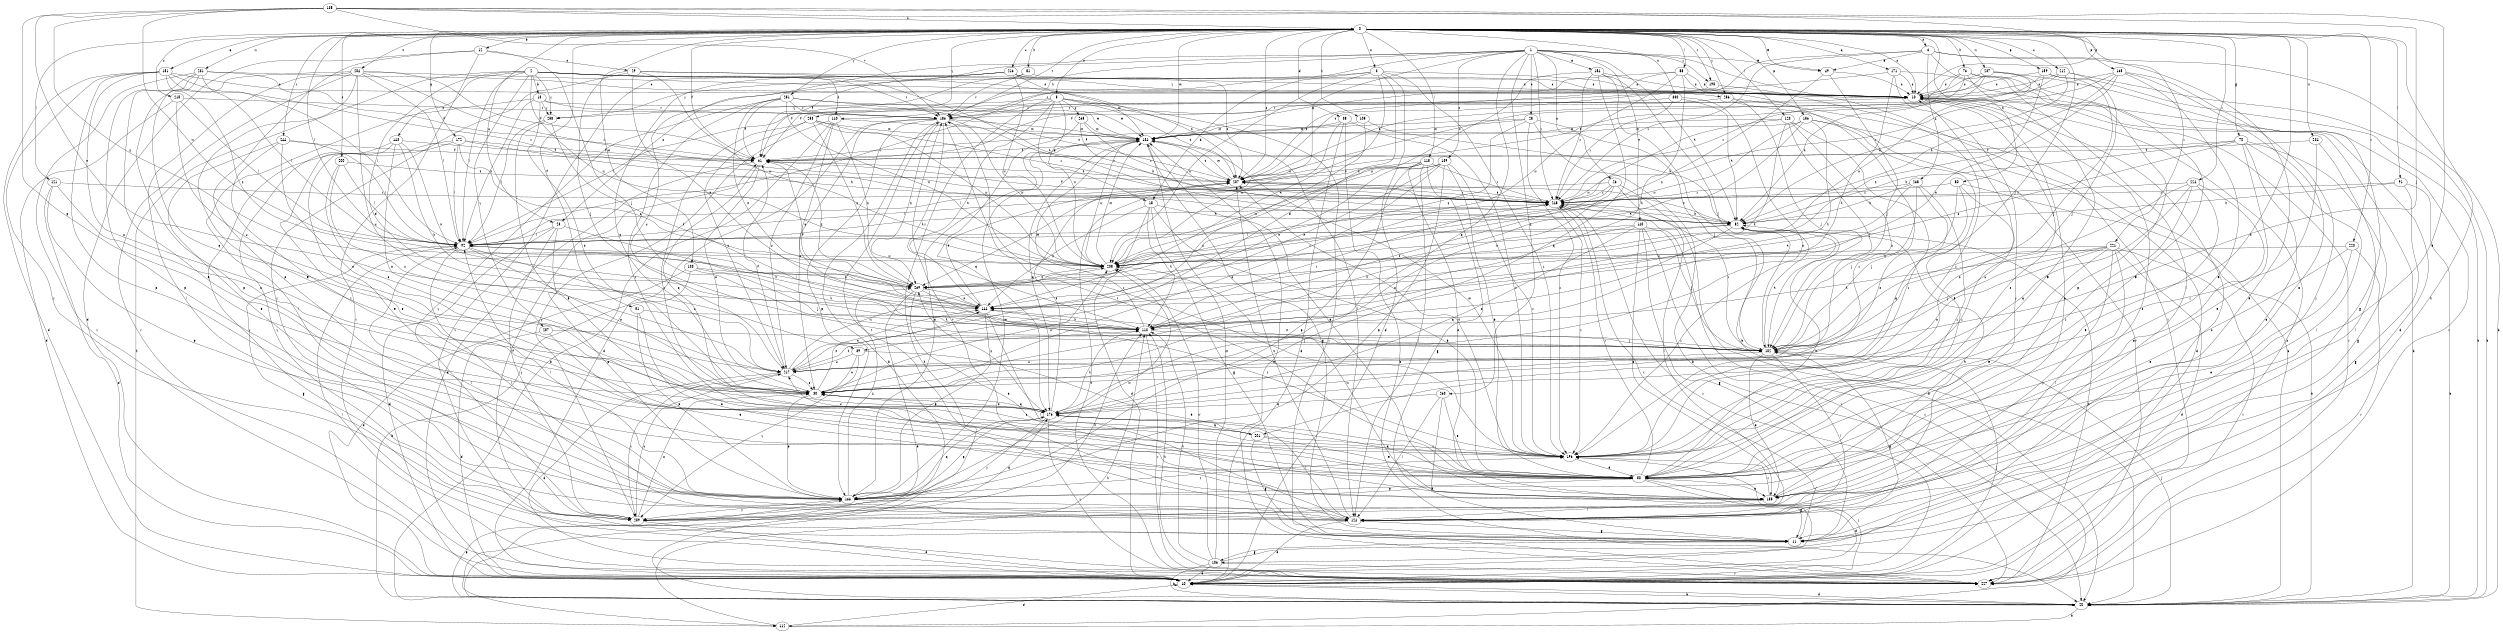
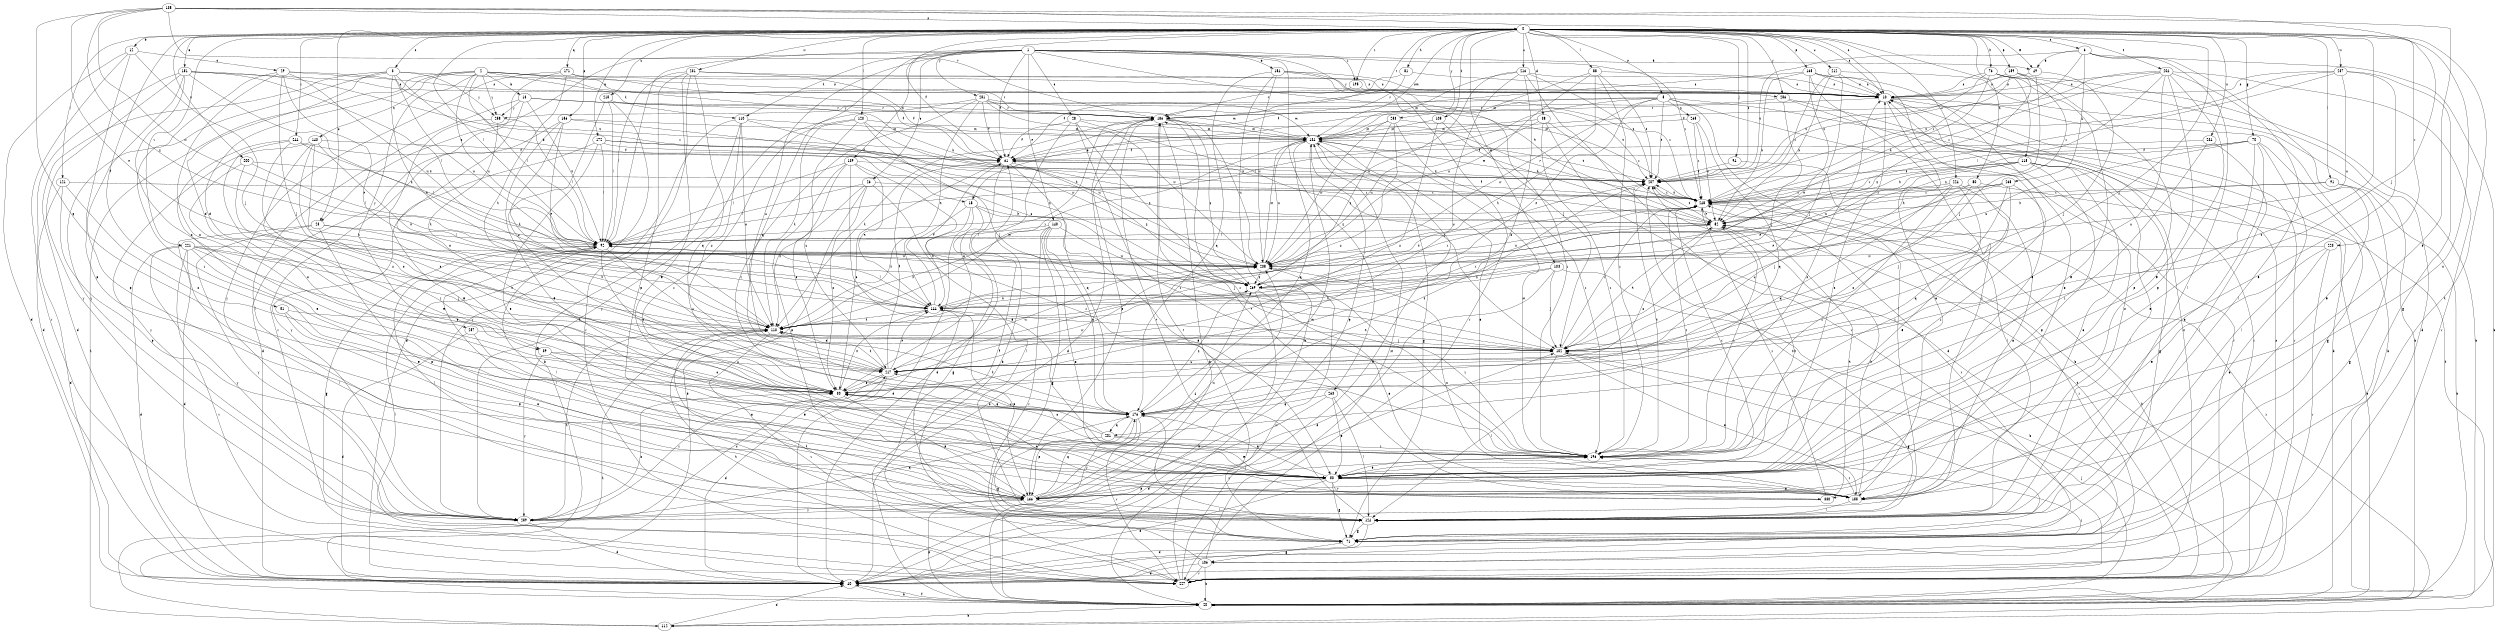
node "94": added
edge "1" -> "269": now "1" -> "217"
edge "113" -> "134": reversed
edge "29" -> "30": added, label "c"
edge "257" -> "102": label "j" -> "d"
edge "50" -> "186": now "50" -> "330"
edge "106" -> "238": now "227" -> "238"
node "11": label "11" -> "71"
edge "20" -> "40": label "d" -> "f"
